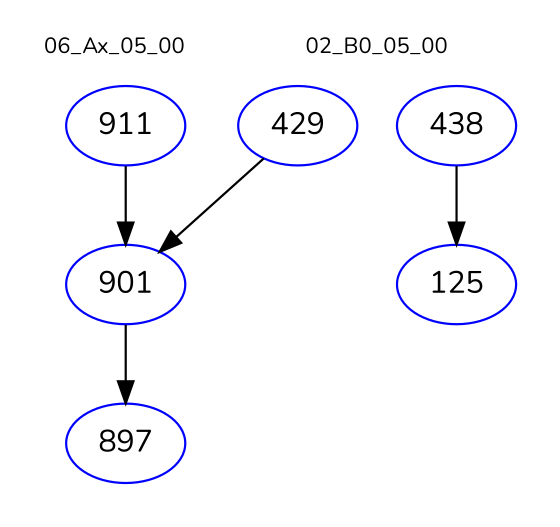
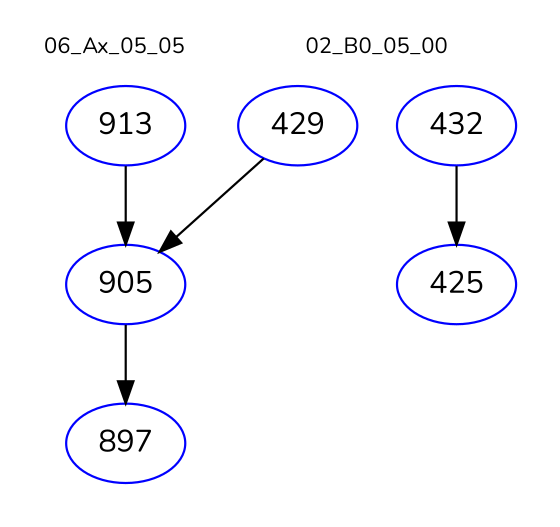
cluster "06_Ax_05_00": label "06_Ax_05_00" -> "06_Ax_05_05"
node "911": label "911" -> "913"
node "438": label "438" -> "432"
node "901": label "901" -> "905"
node "125": label "125" -> "425"
